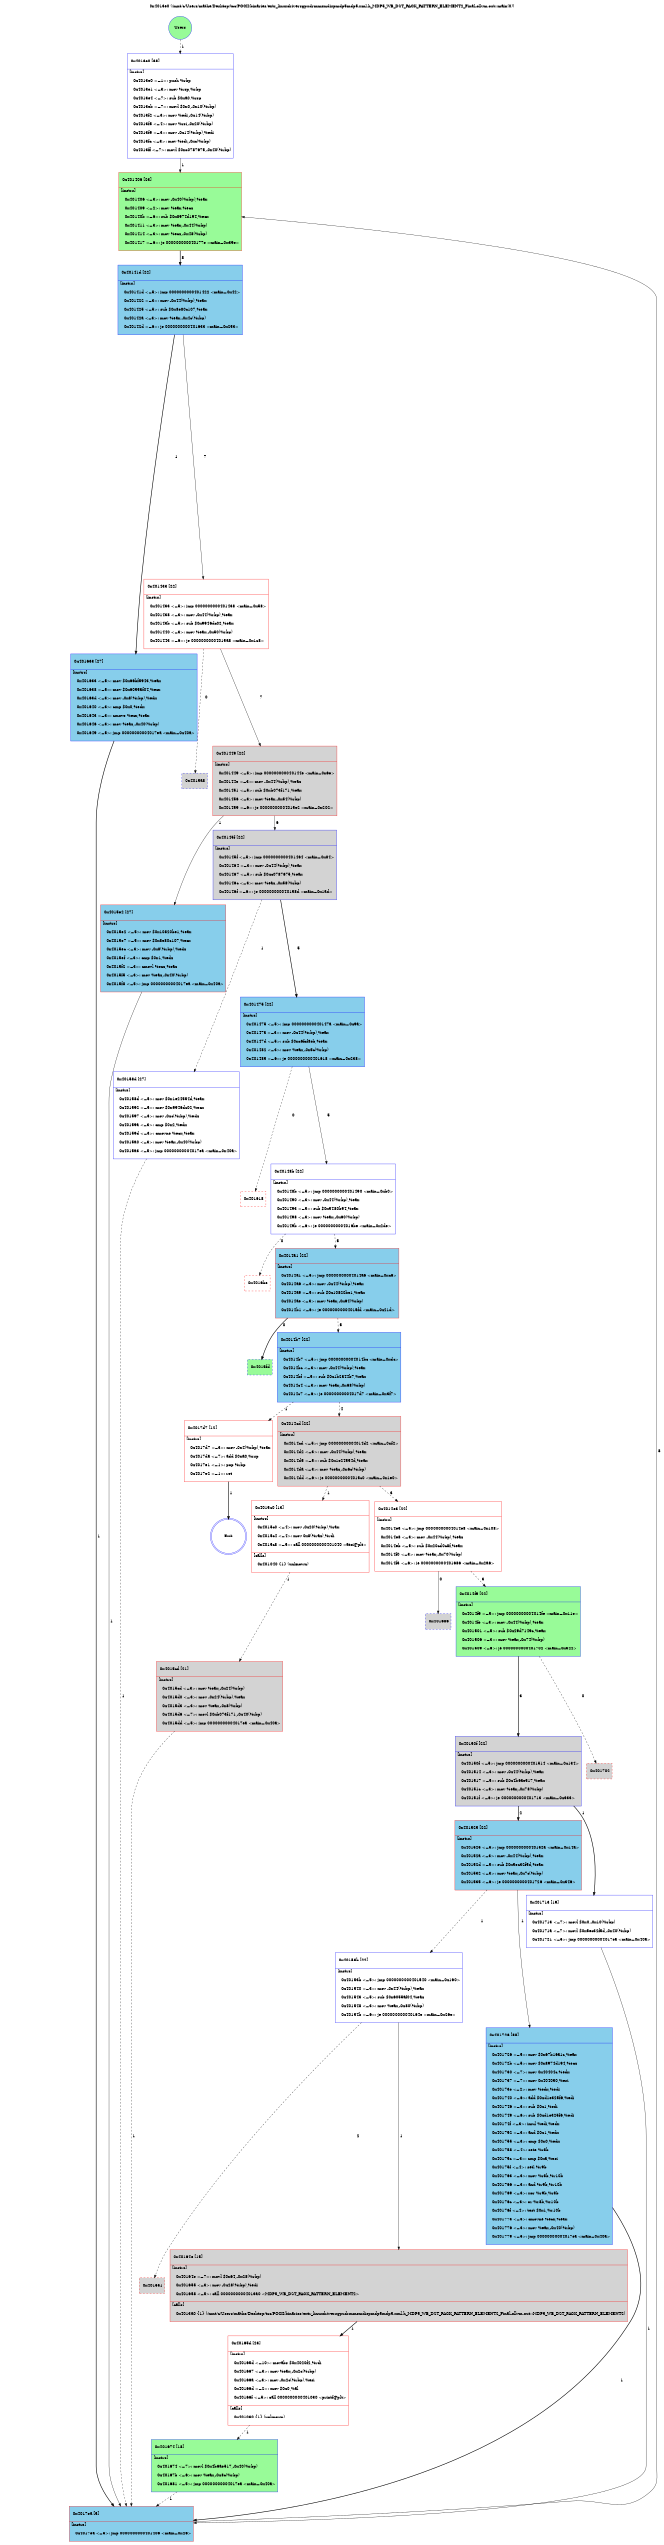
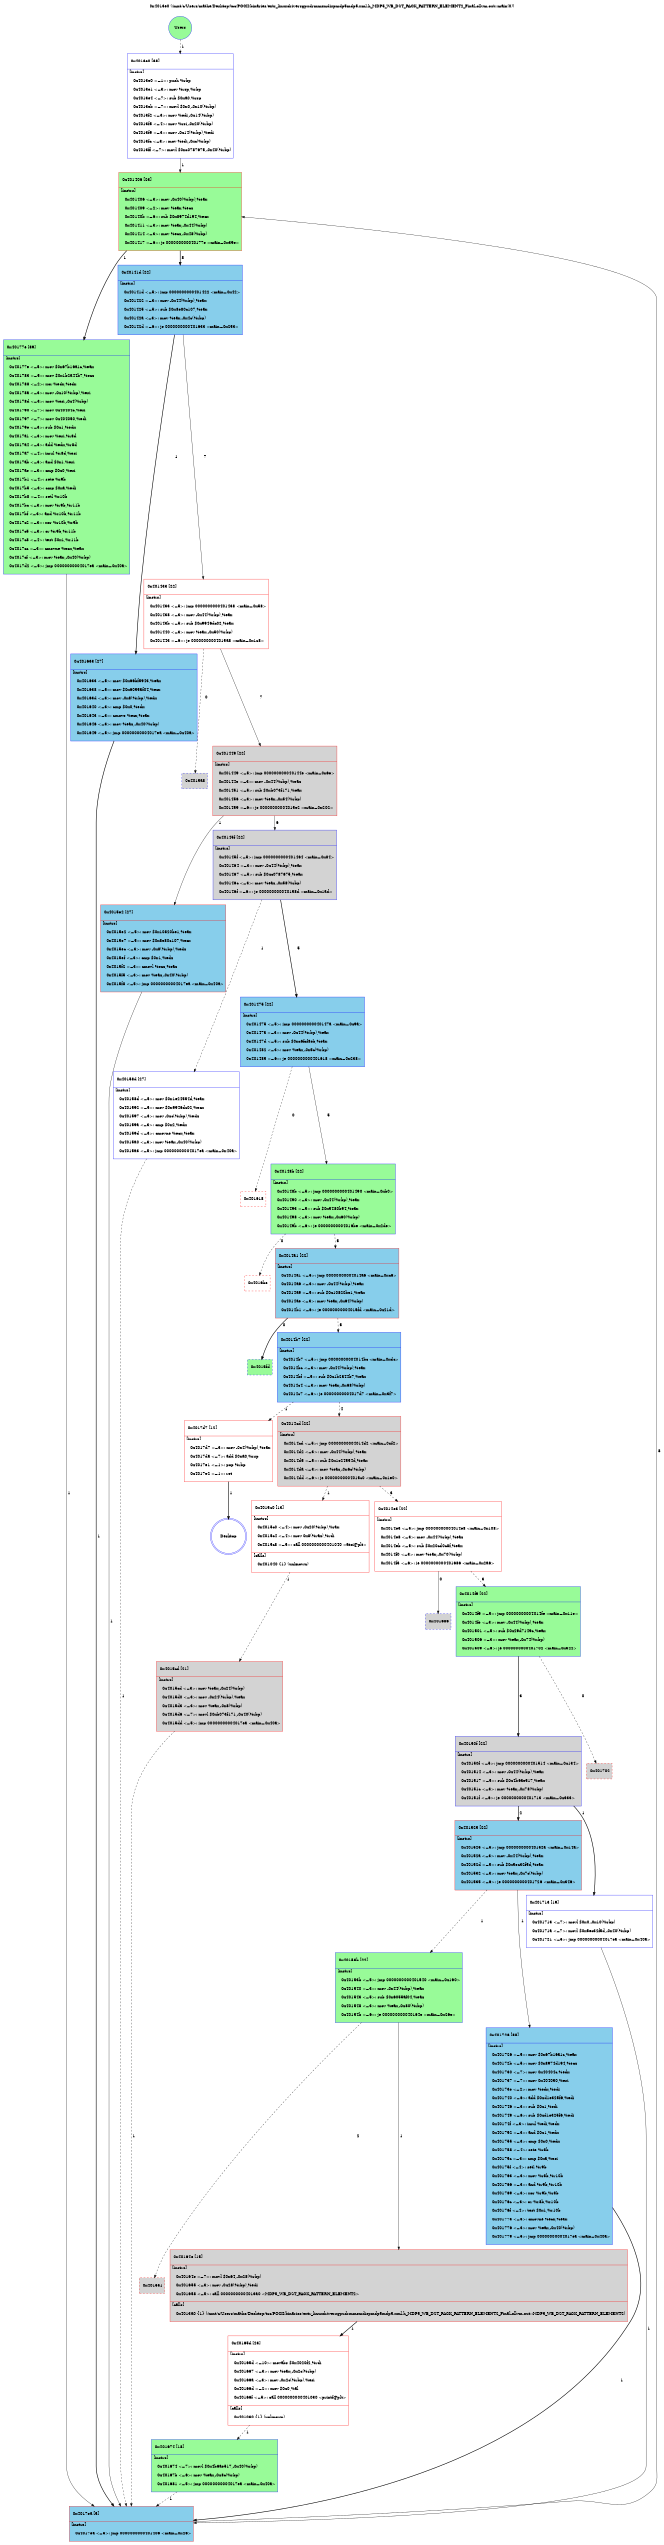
node "0x40177e [89]": added
node "0x40148b [22]": fillcolor white -> palegreen
node "Exit": label "Exit" -> "Desktop"
node "0x40153b [22]": fillcolor white -> palegreen
